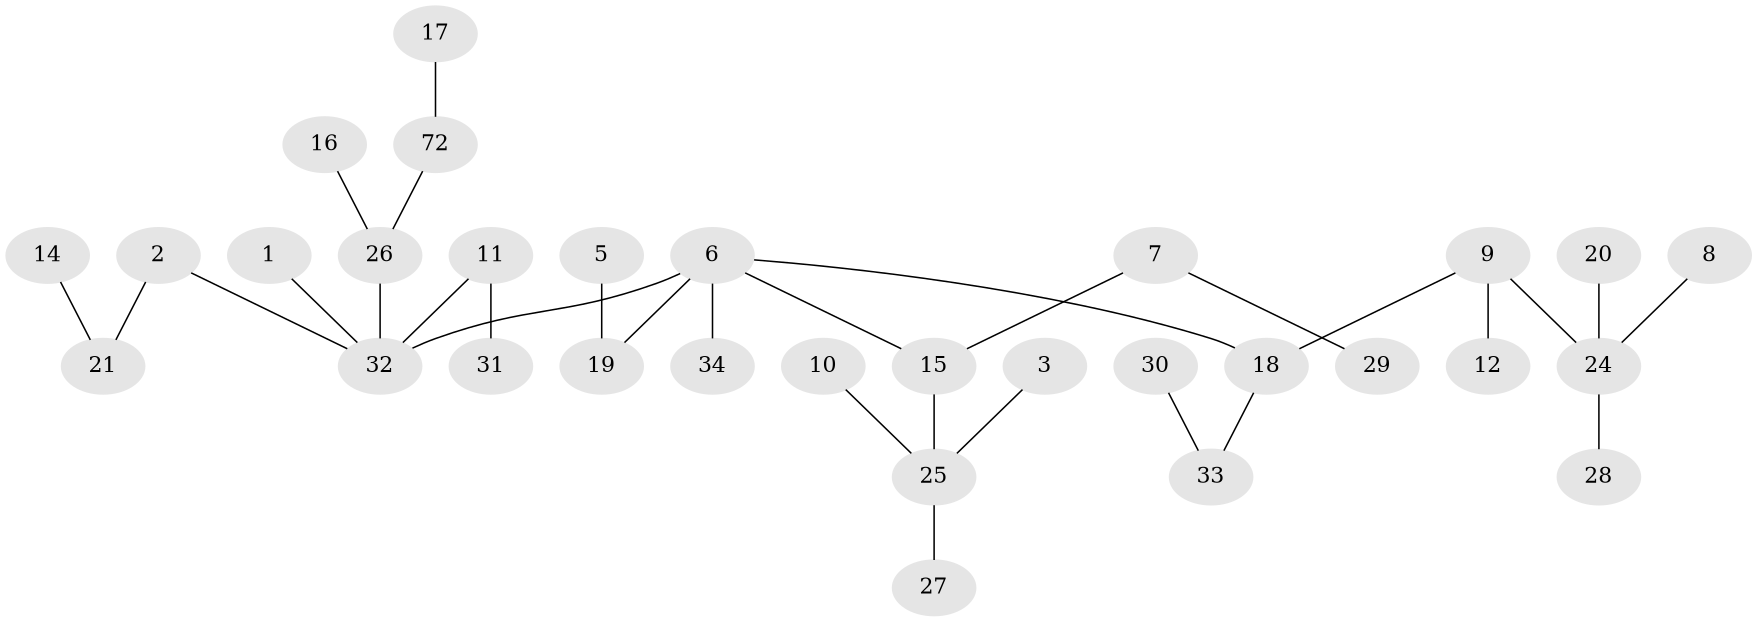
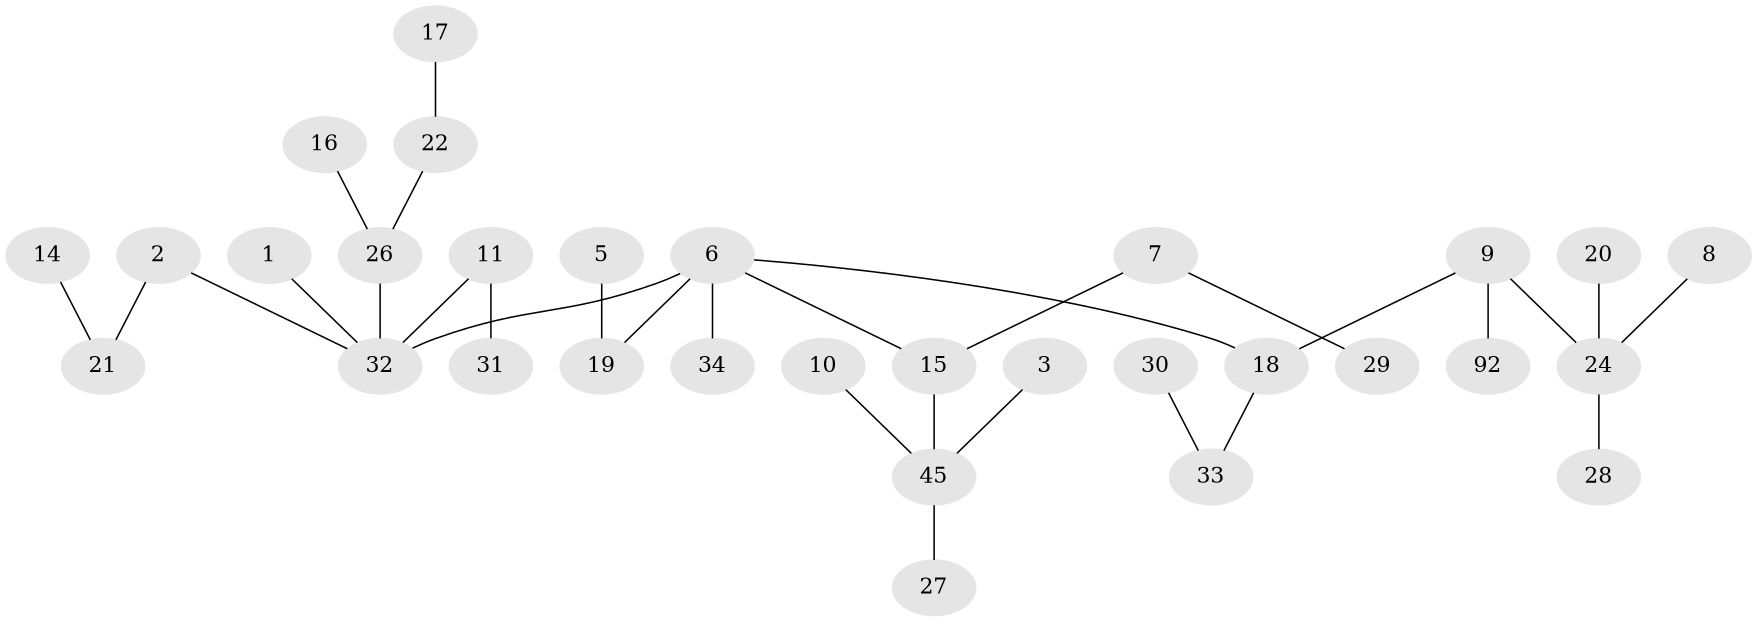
node "72": label "72" -> "22"
node "12": label "12" -> "92"
node "25": label "25" -> "45"
